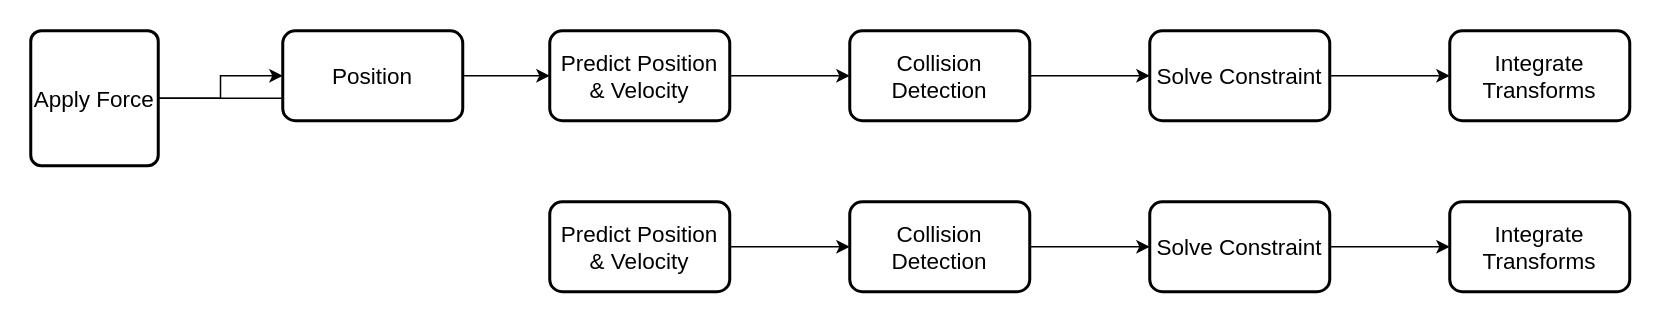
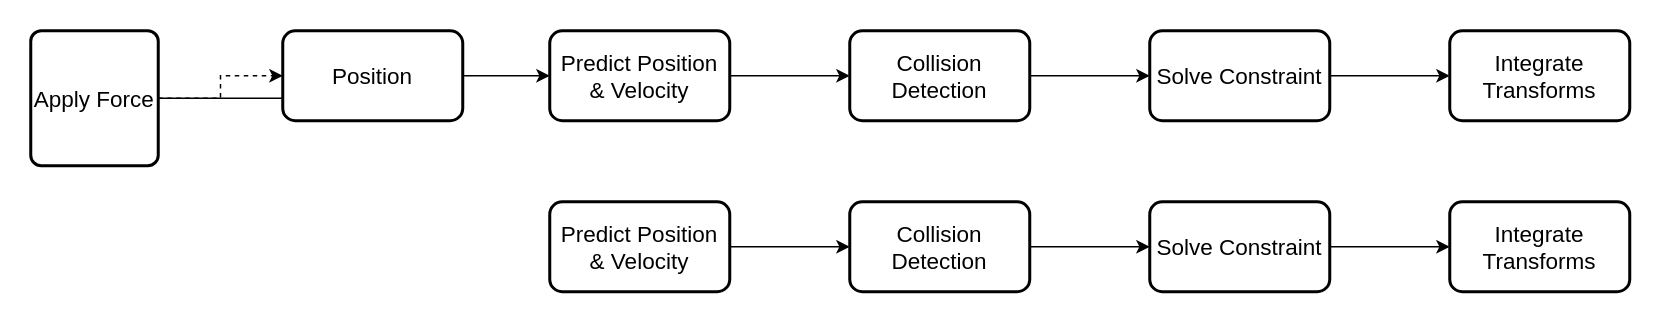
edge "Apply Force" -> "Position": style solid -> dashed
